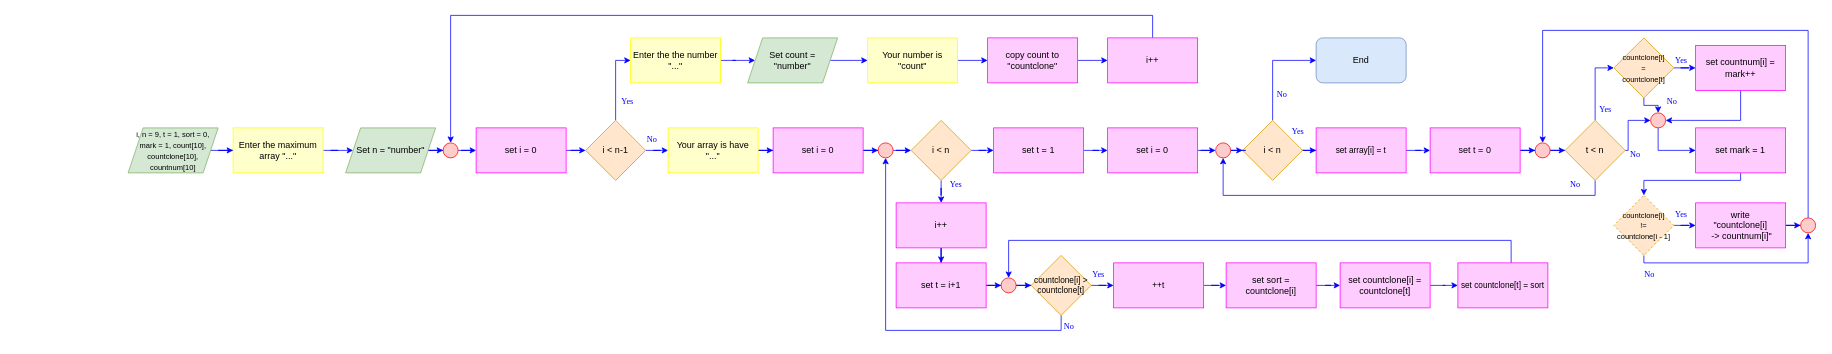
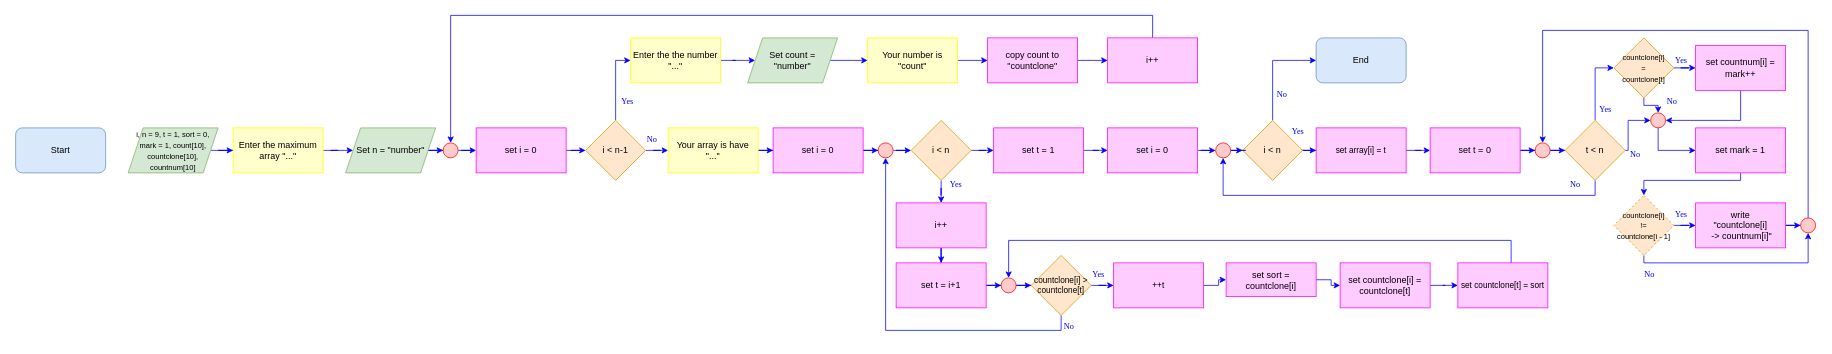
node "Start": added
node "set sort = countclone[i]": size 90x45 -> 90x34
